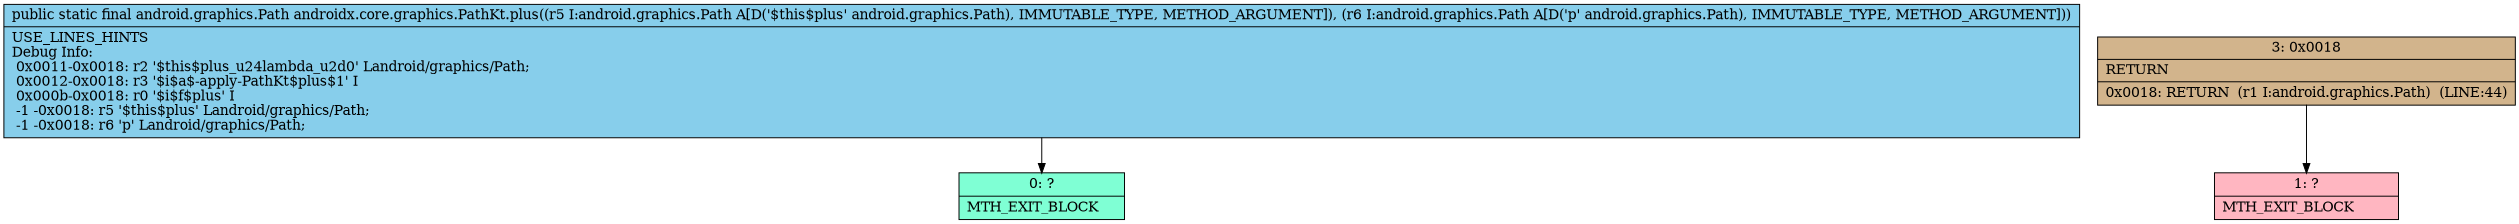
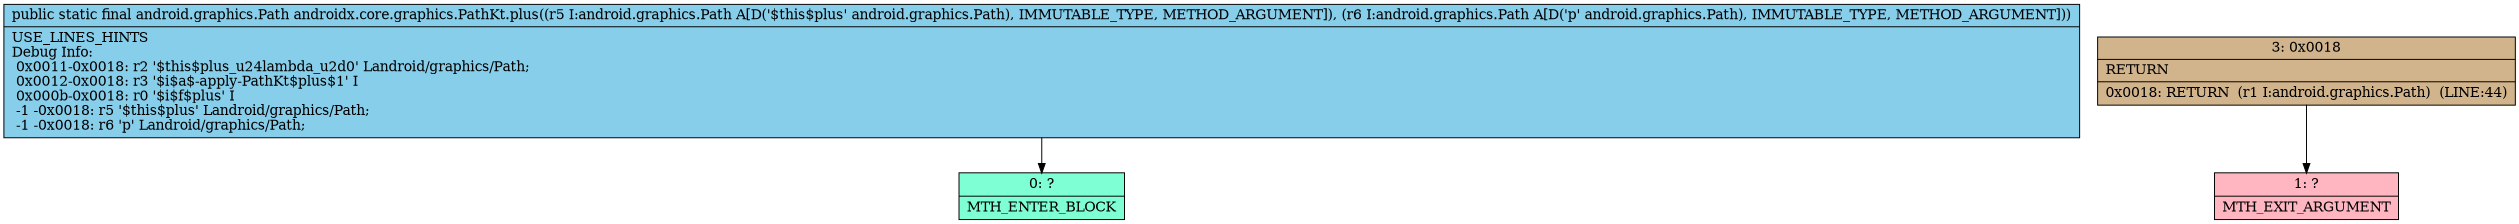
node "0: ?": text "MTH_EXIT_BLOCK" -> "MTH_ENTER_BLOCK"
node "1: ?": text "MTH_EXIT_BLOCK" -> "MTH_EXIT_ARGUMENT"
